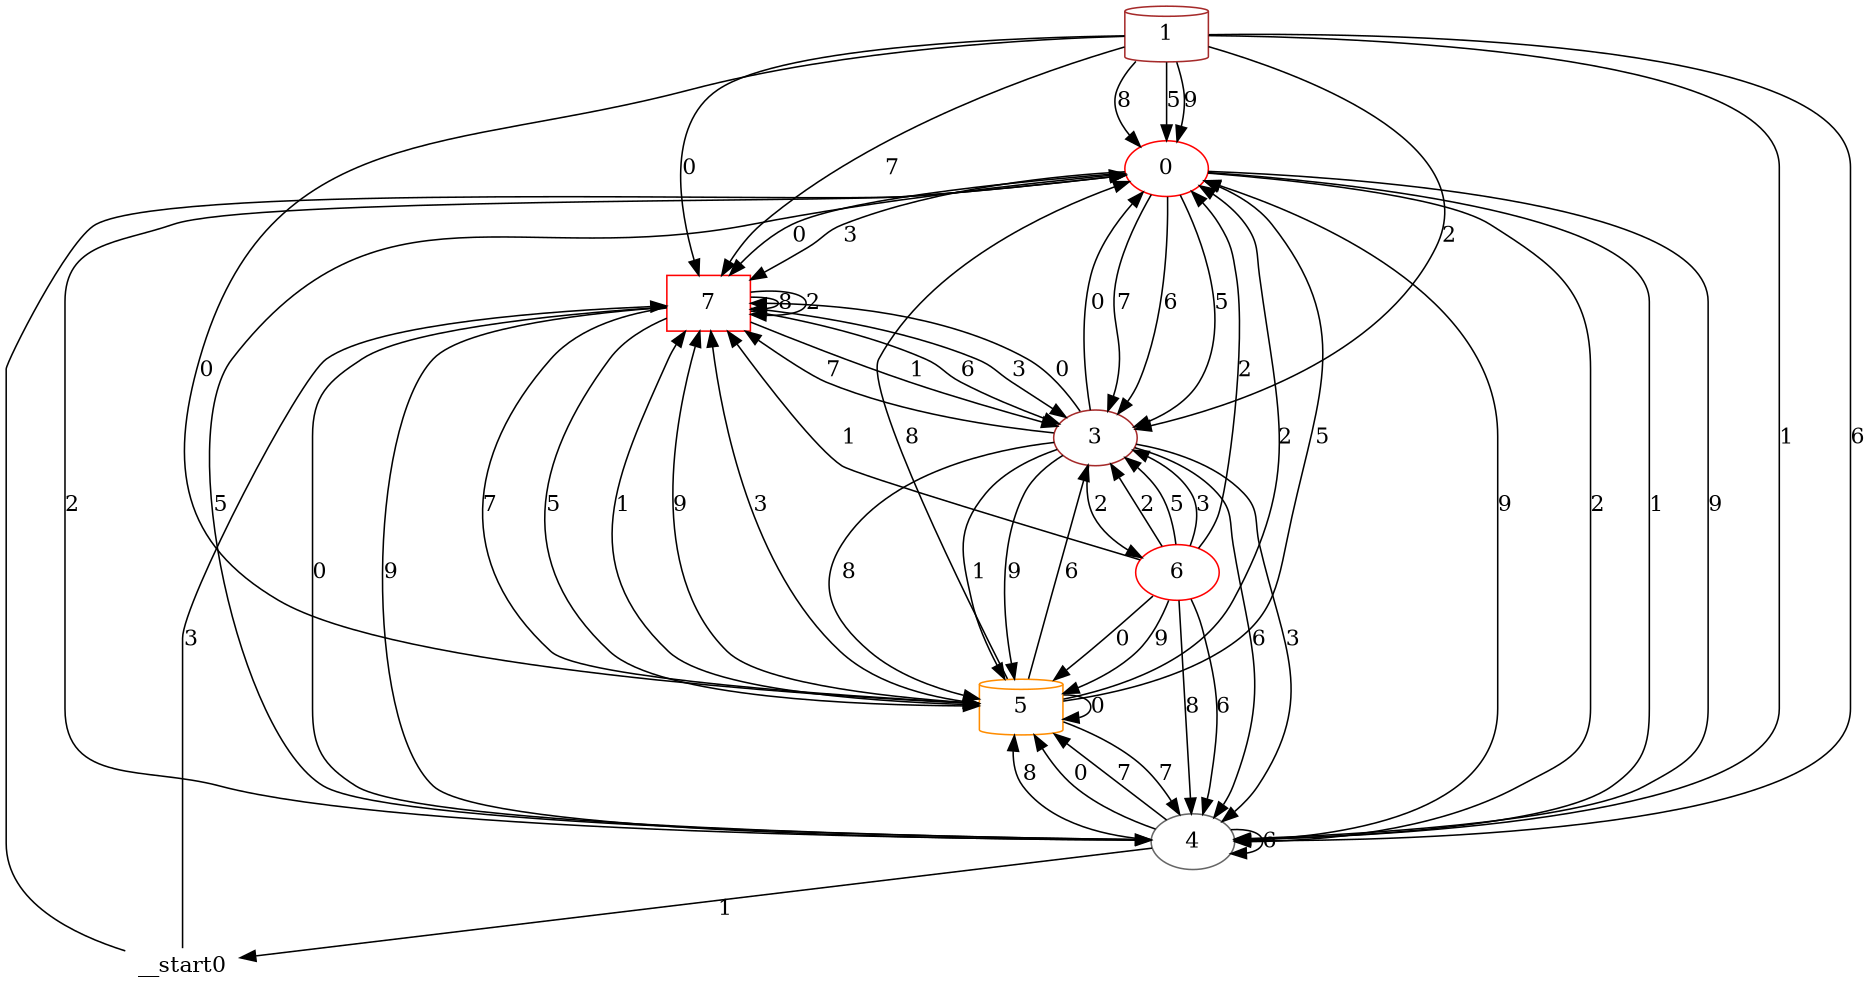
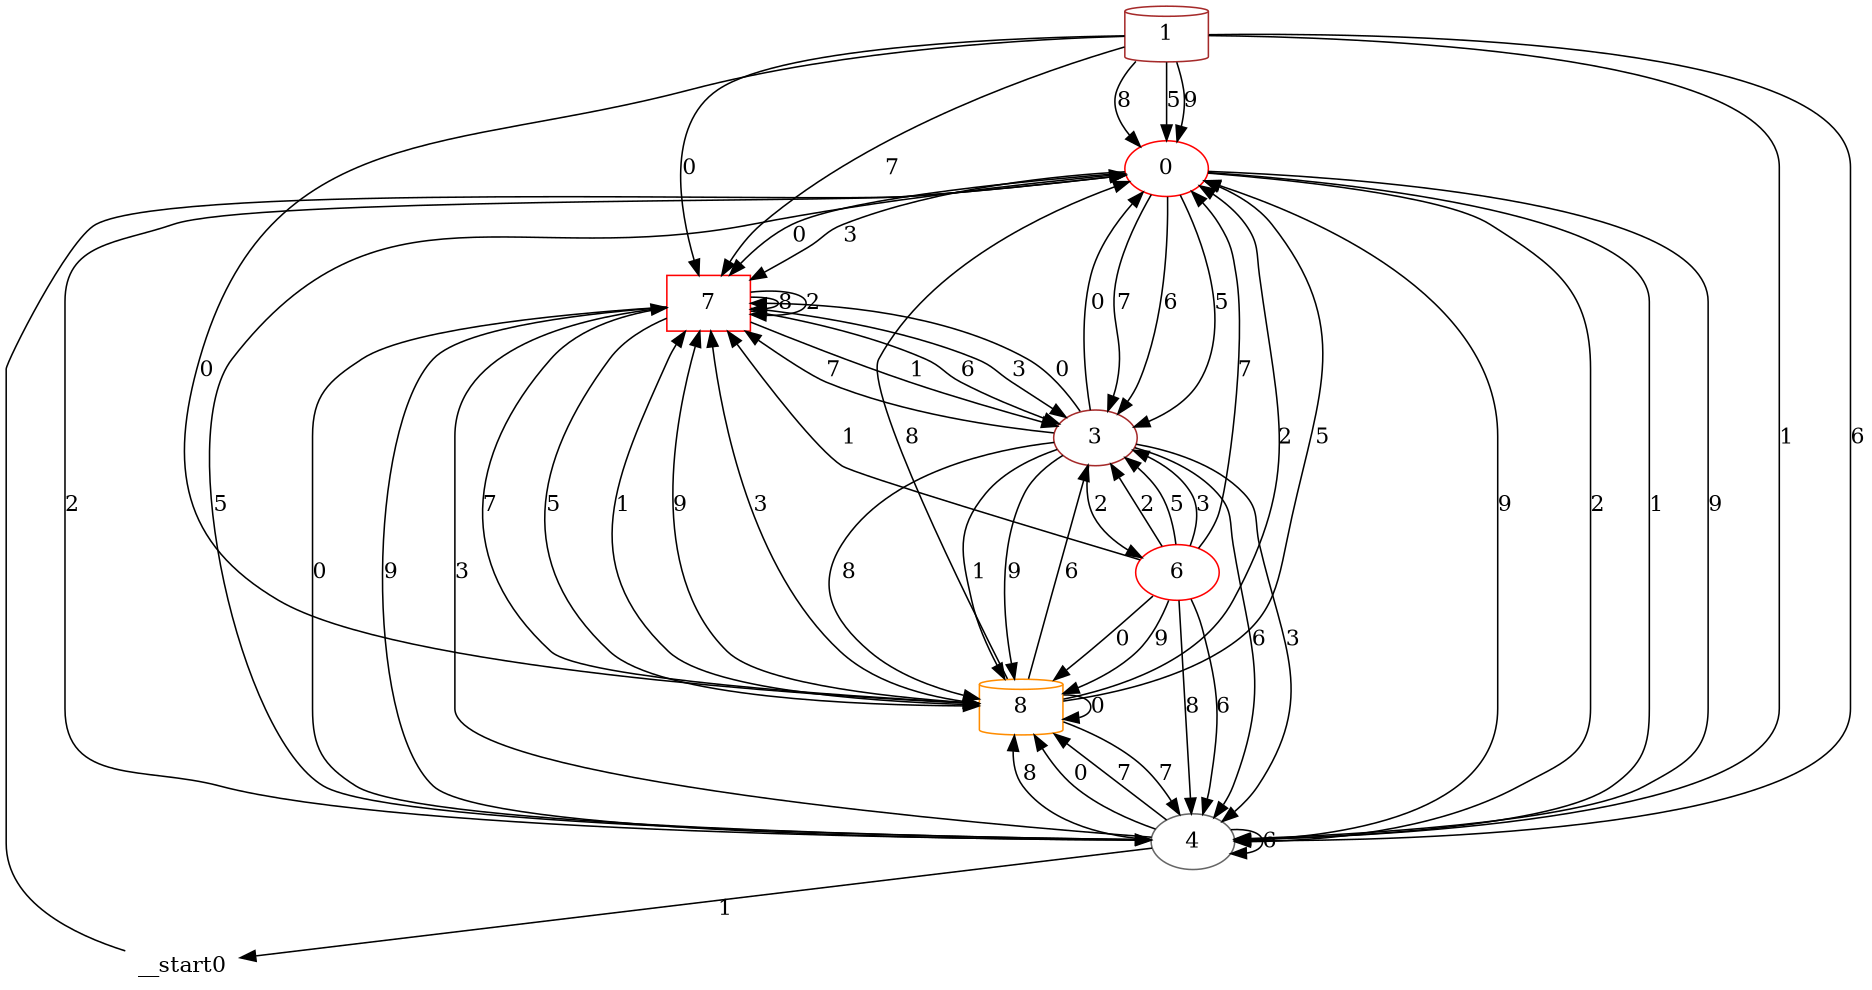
edge "1" -> "3": removed, label "2"
edge "6" -> "0": label "2" -> "7"
edge "__start0" -> "7": now "4" -> "7"
node "5": label "5" -> "8"
